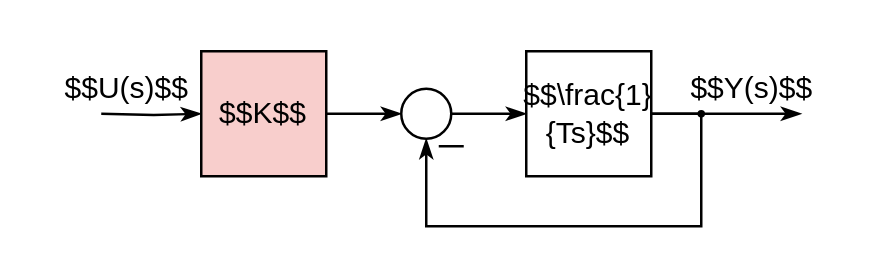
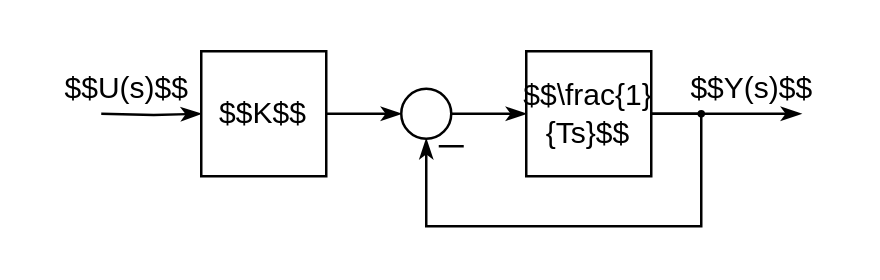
node "$$K$$": fillcolor #f8cecc -> #ffffff
